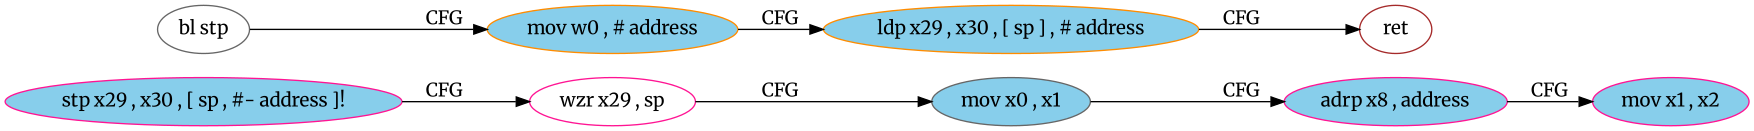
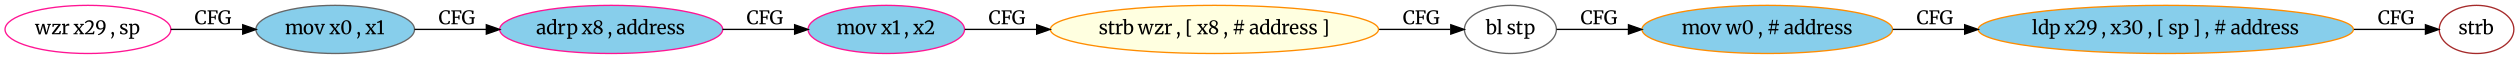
node "strb wzr , [ x8 , # address ]": added
node "ret": label "ret" -> "strb"
node "stp x29 , x30 , [ sp , #- address ]!": removed
